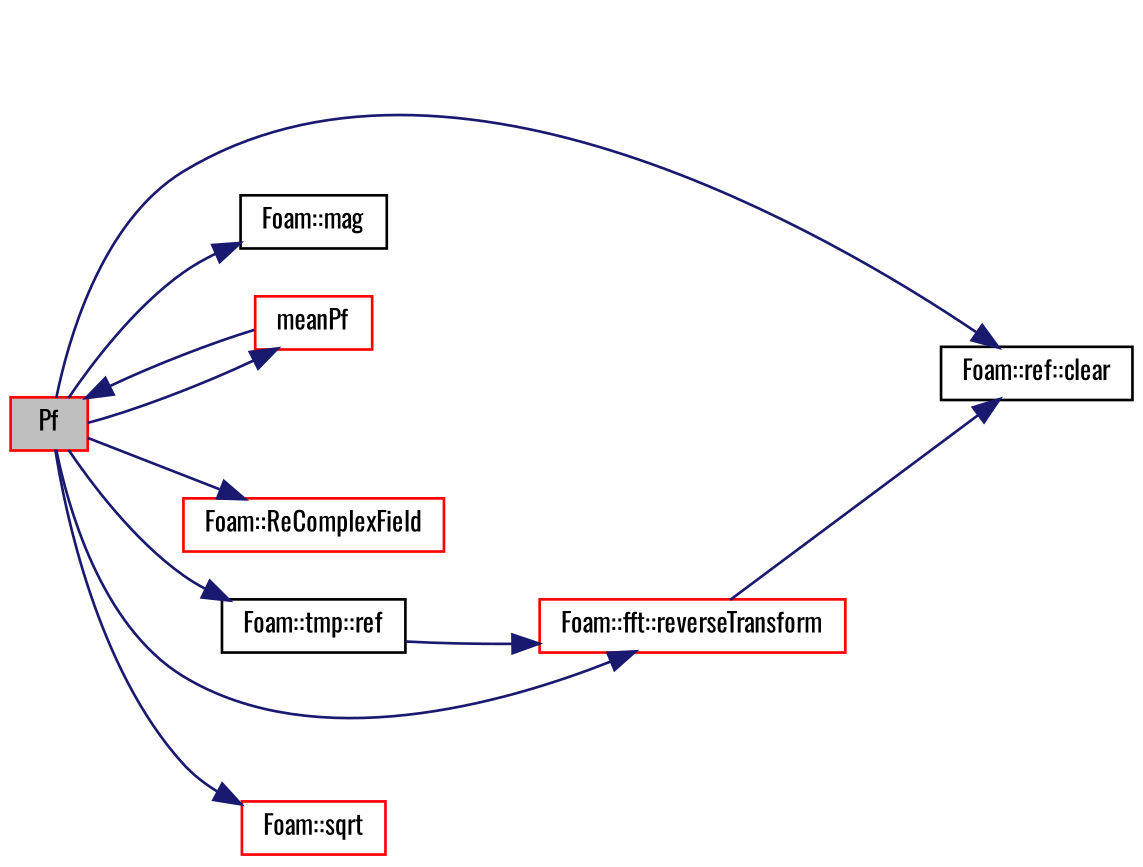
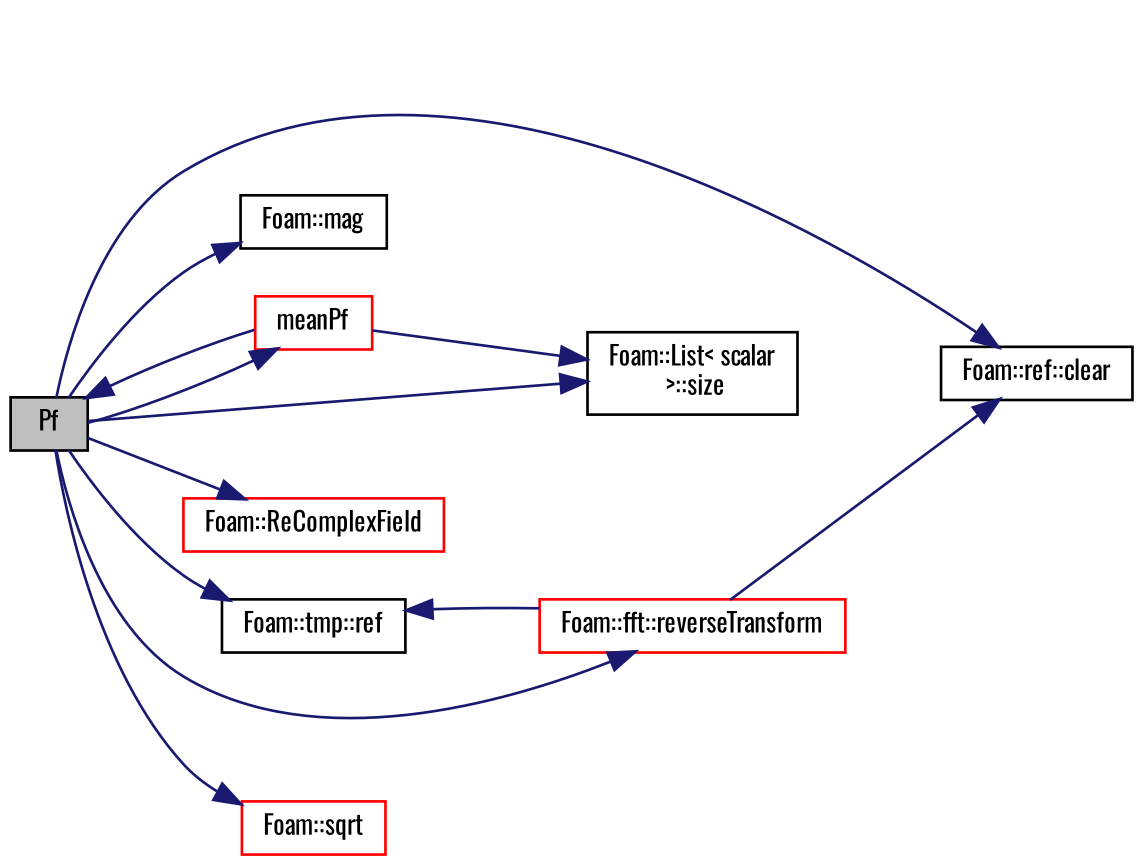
node "Foam::List< scalar >::size": added
node "Pf": color red -> black
edge "Foam::tmp::ref" -> "Foam::fft::reverseTransform": reversed
